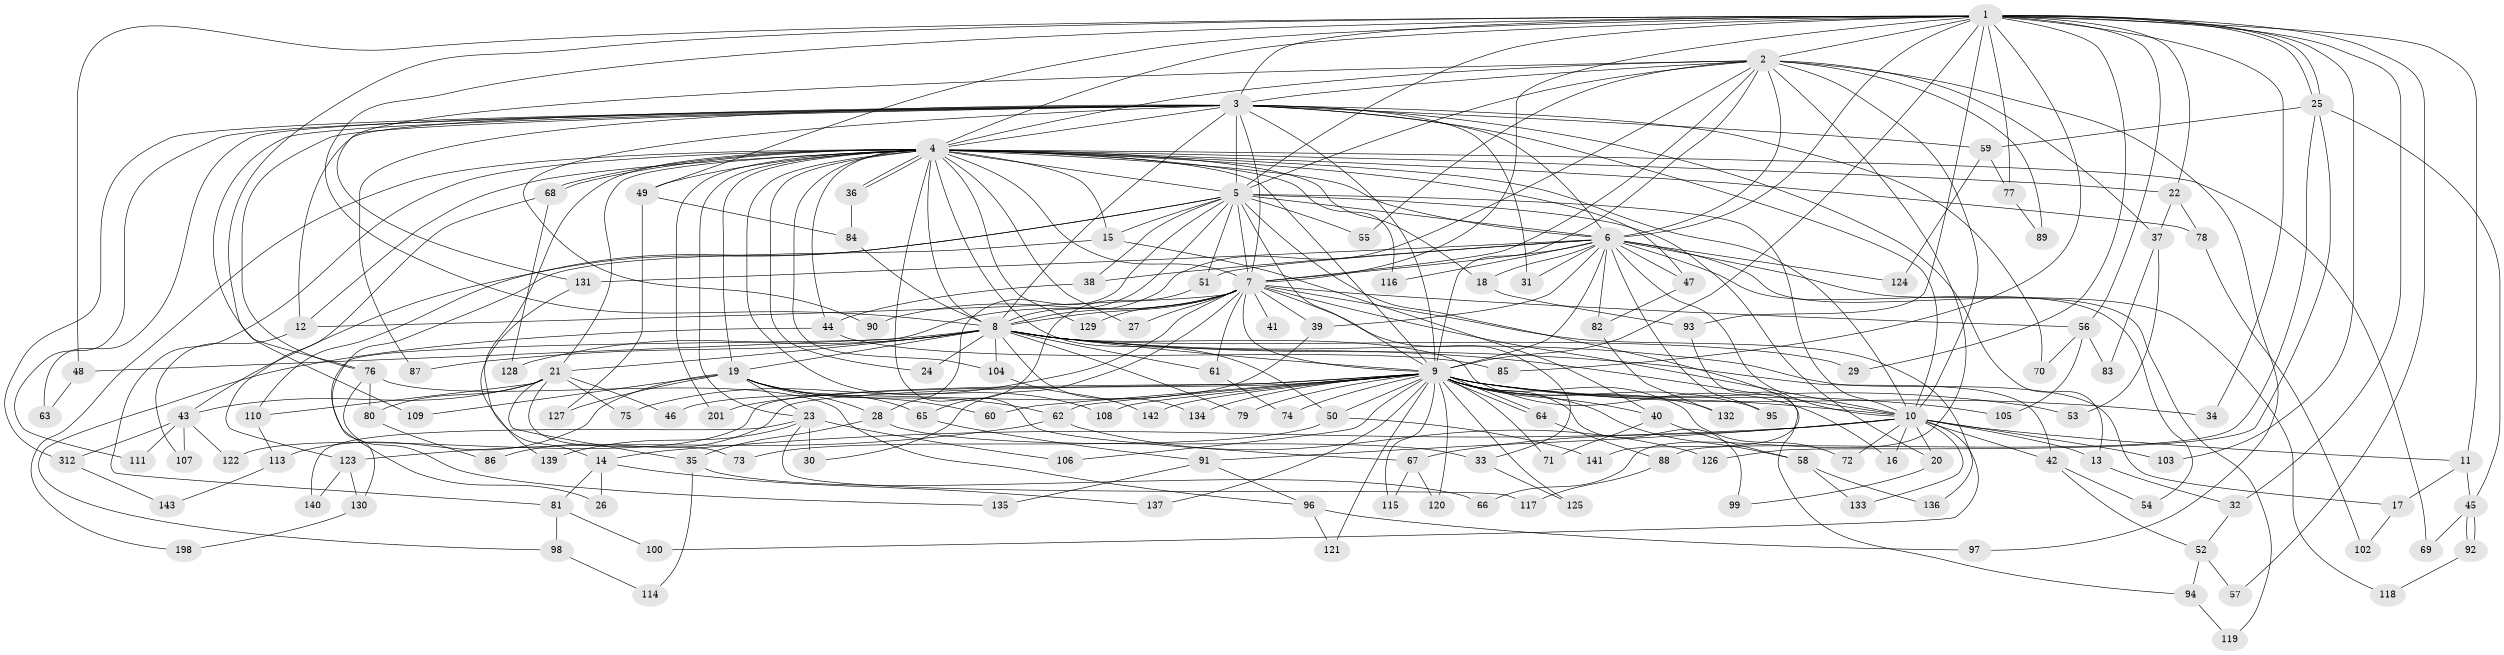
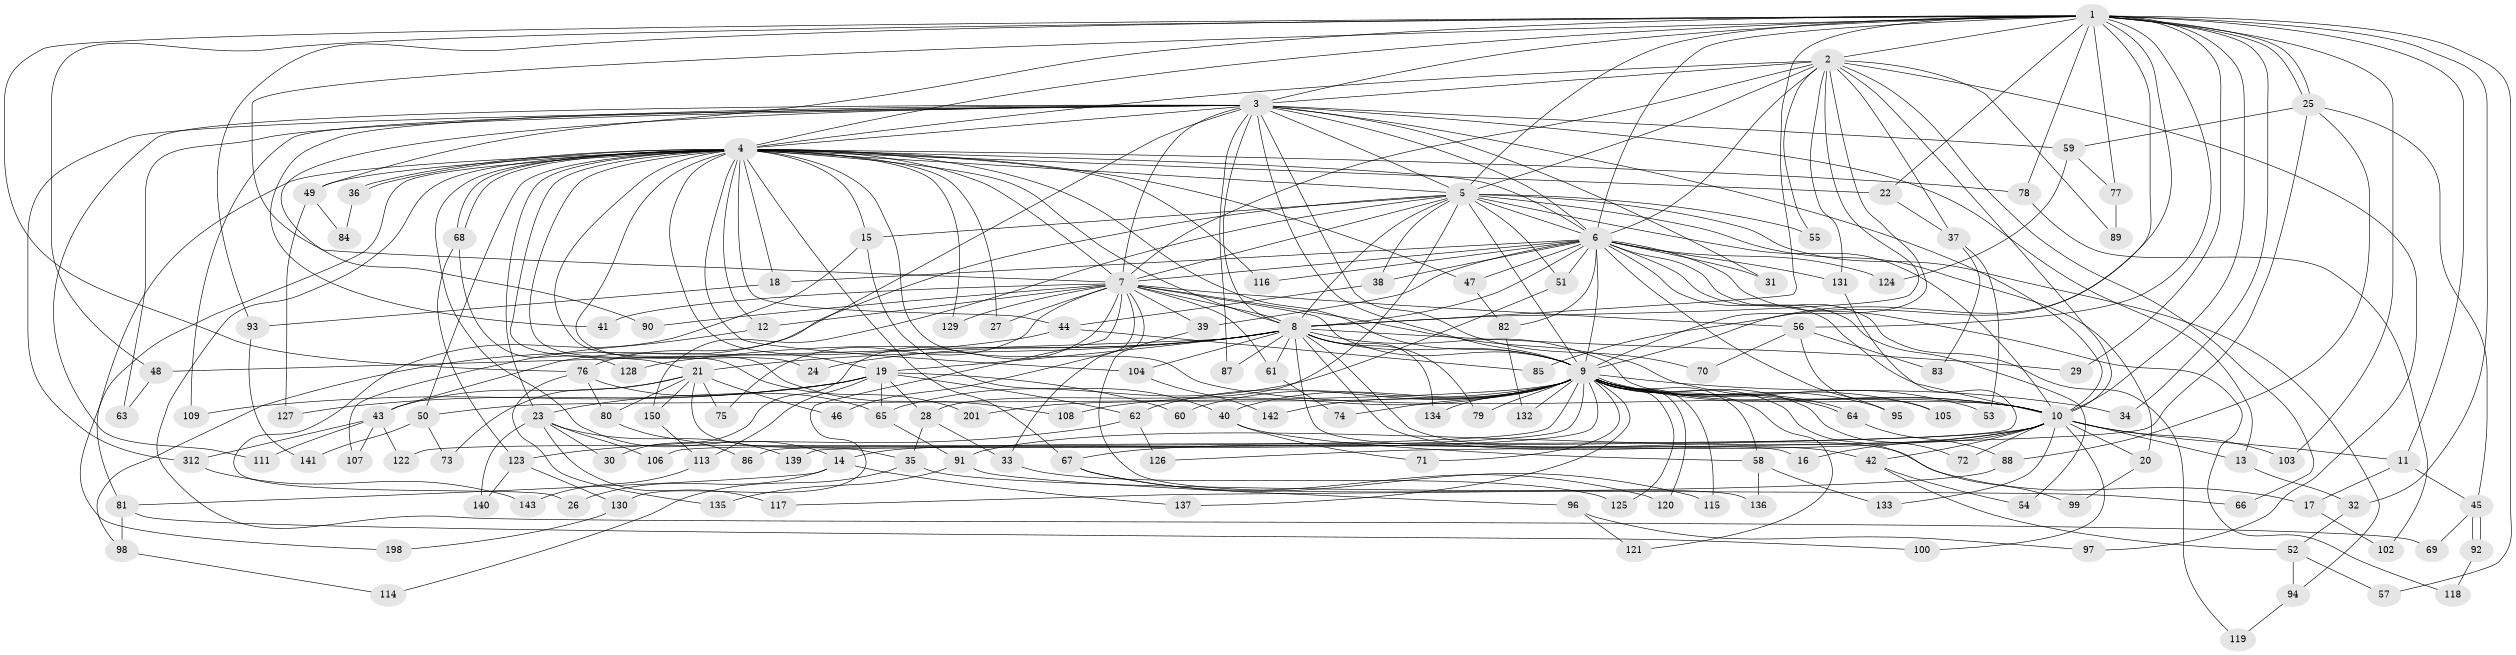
edge "3" -- "12": now "3" -- "41"
edge "1" -- "10": added
edge "22" -- "78": now "1" -- "78"
edge "84" -- "8": now "6" -- "8"
edge "76" -- "96": now "76" -- "65"
node "110": label "110" -> "150"
